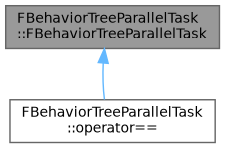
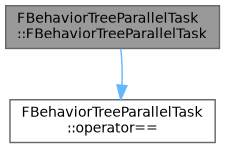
edge "FBehaviorTreeParallelTask ::operator==" -> "FBehaviorTreeParallelTask ::FBehaviorTreeParallelTask": reversed
